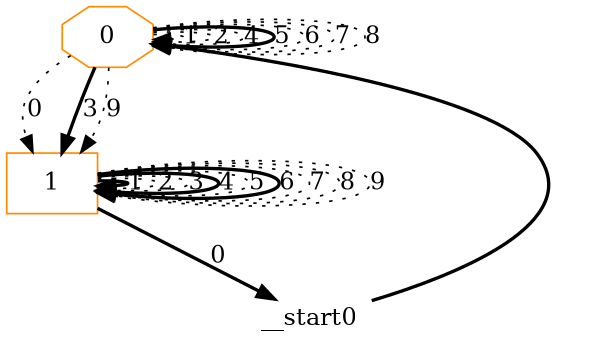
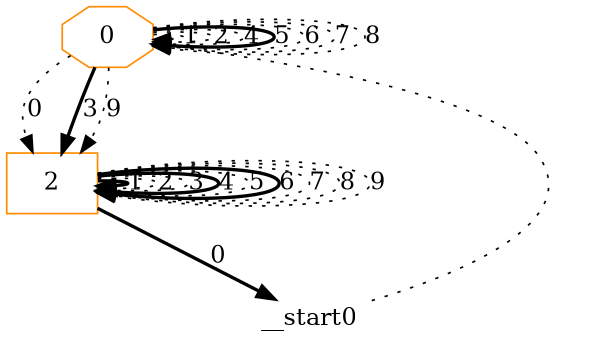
edge "__start0" -> "0": style bold -> dotted
node "1": label "1" -> "2"
